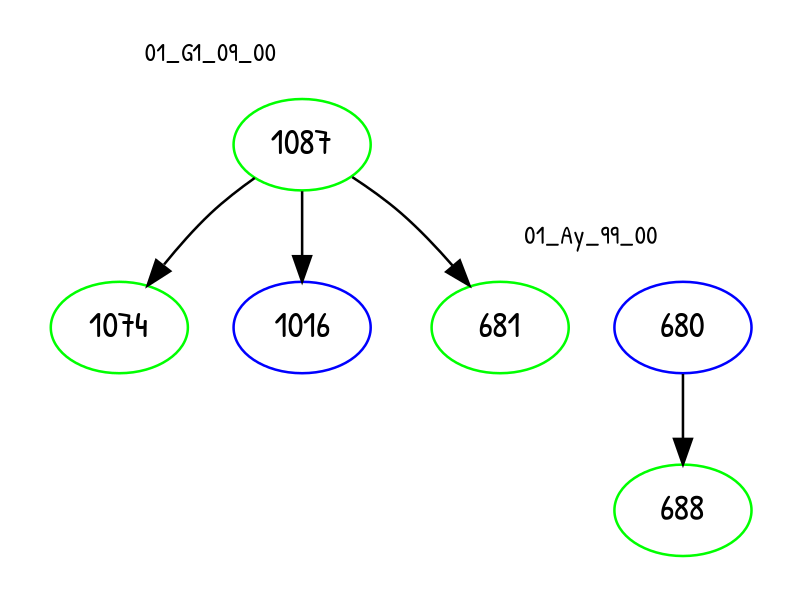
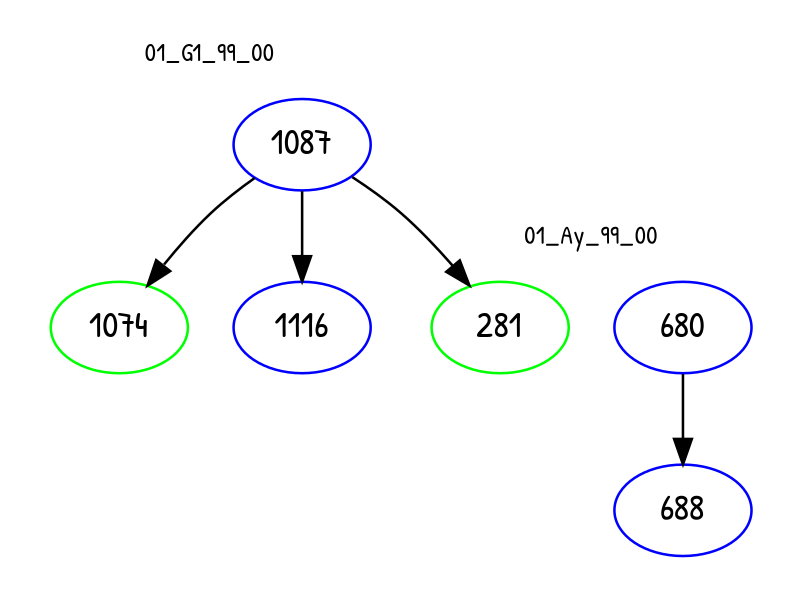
cluster "01_G1_09_00": label "01_G1_09_00" -> "01_G1_99_00"
node "1087": color green -> blue
node "1016": label "1016" -> "1116"
node "681": label "681" -> "281"
node "688": color green -> blue
